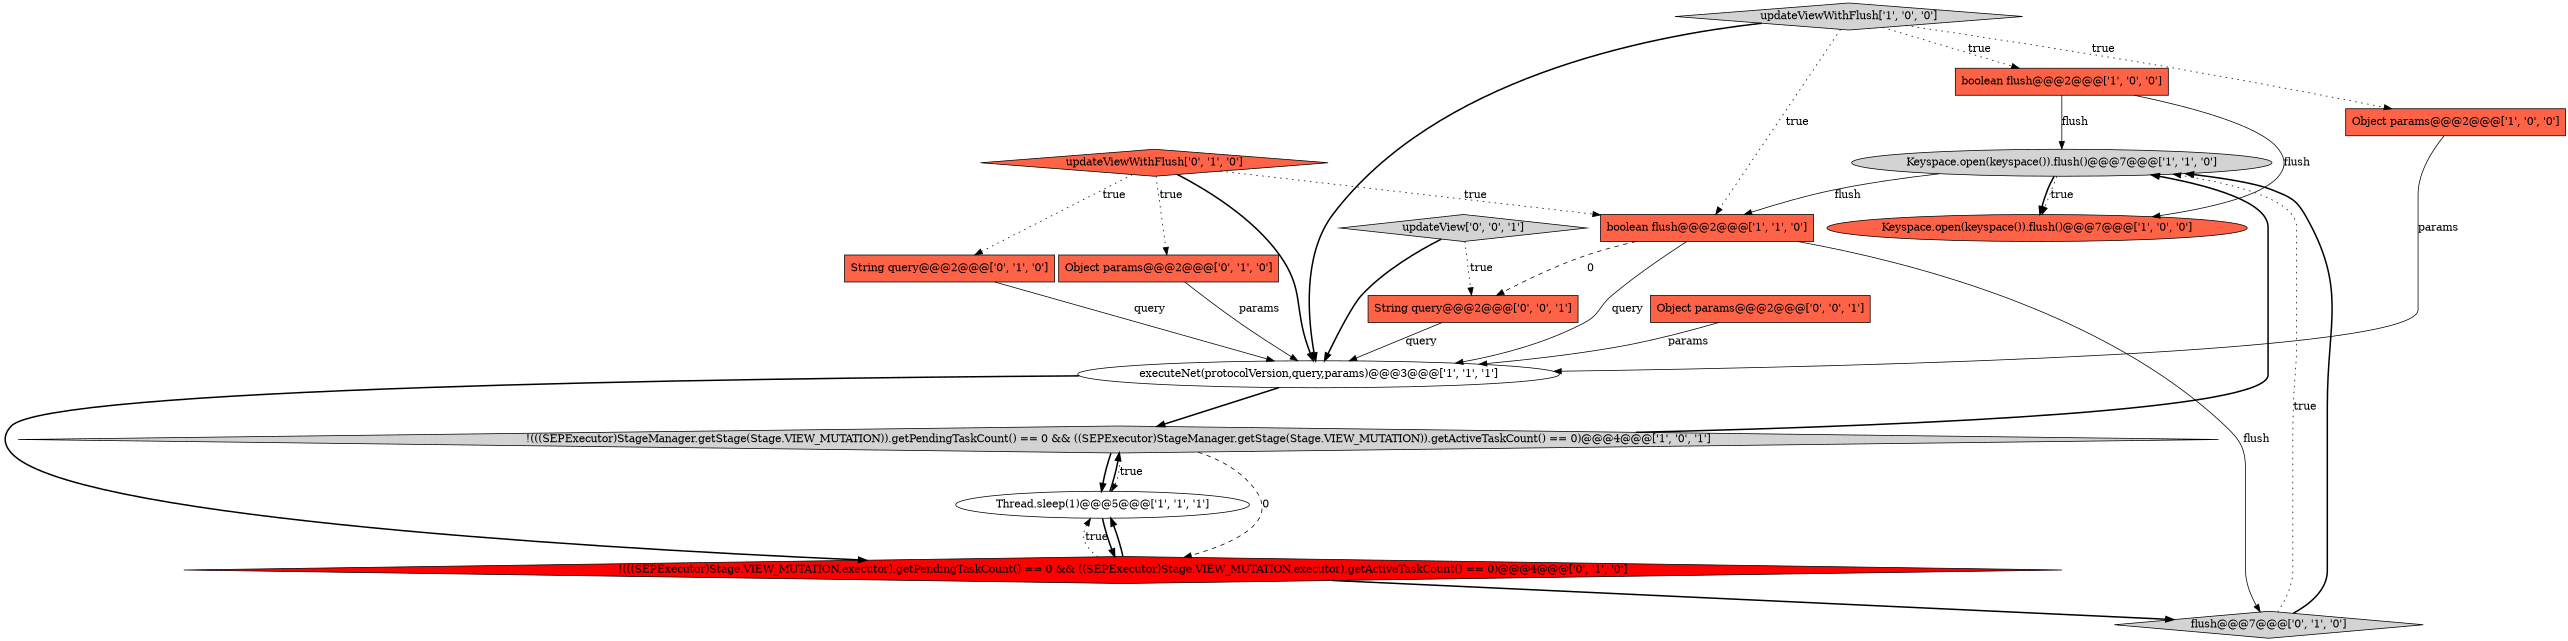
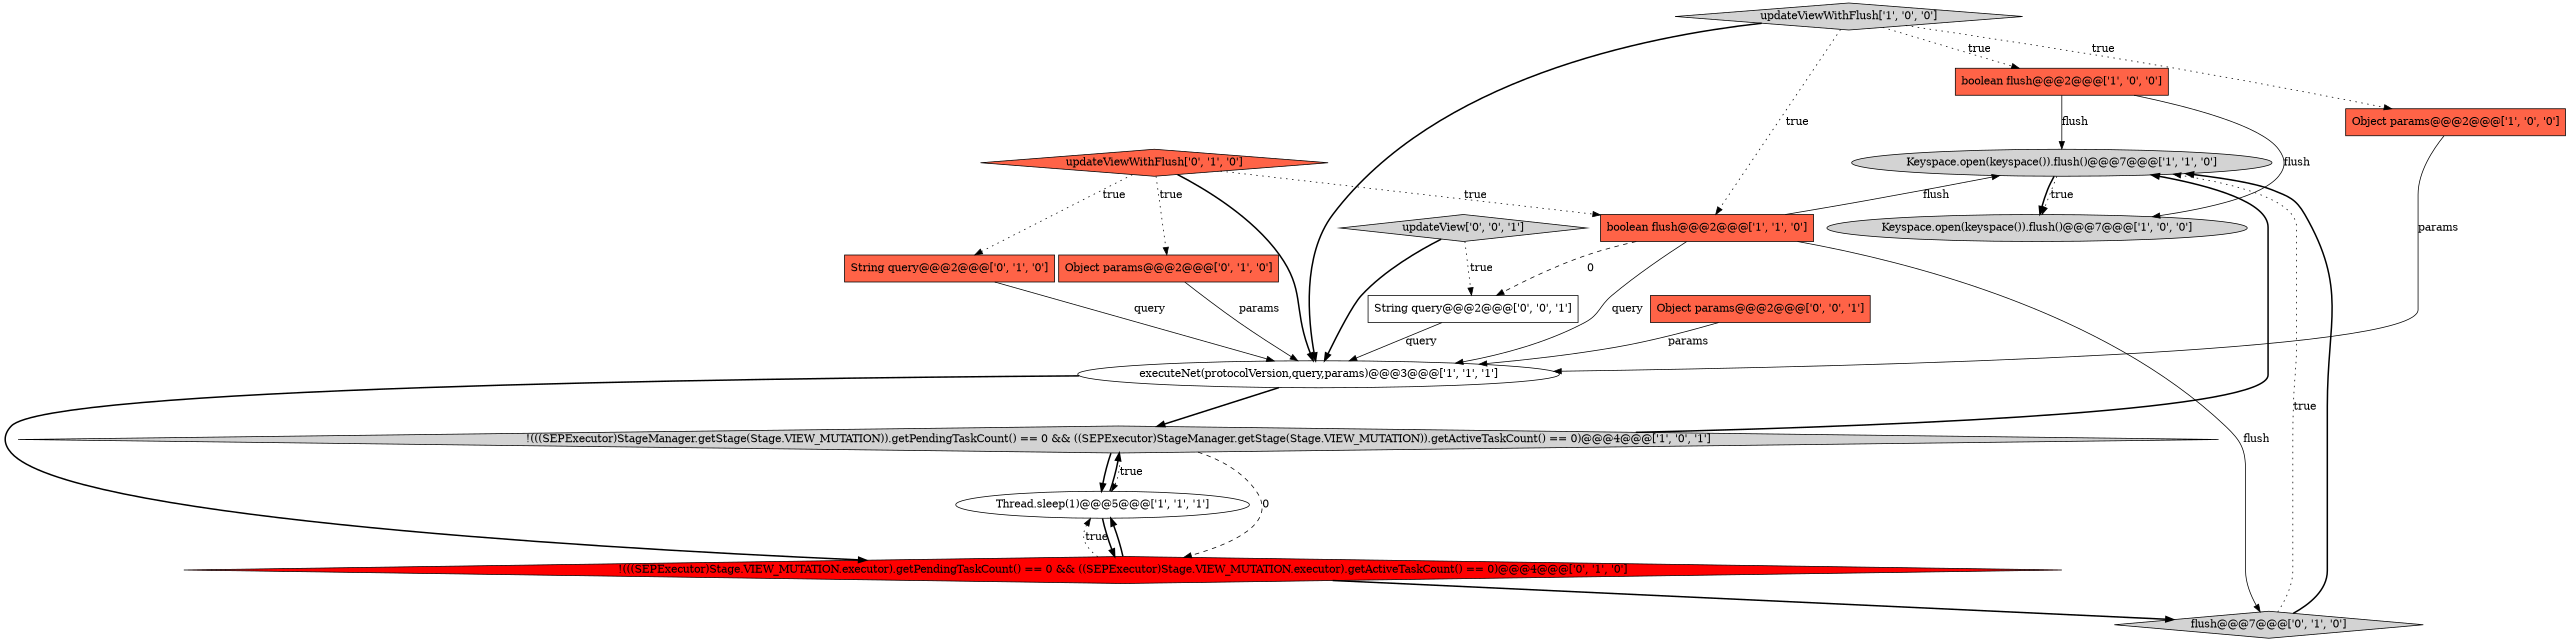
edge "Keyspace.open(keyspace()).flush()@@@7@@@['1', '1', '0']" -> "boolean flush@@@2@@@['1', '1', '0']": reversed
node "Keyspace.open(keyspace()).flush()@@@7@@@['1', '0', '0']": fillcolor tomato -> lightgray
node "String query@@@2@@@['0', '0', '1']": fillcolor tomato -> white
